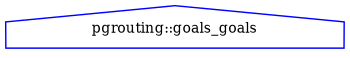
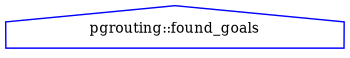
node "pgrouting::goals_goals": label "pgrouting::goals_goals" -> "pgrouting::found_goals"
